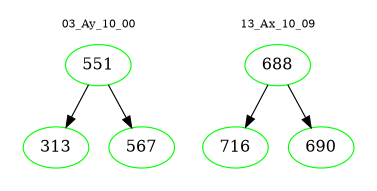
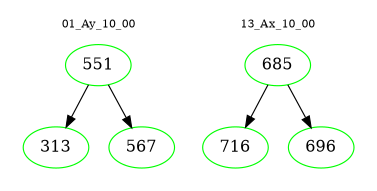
cluster "03_Ay_10_00": label "03_Ay_10_00" -> "01_Ay_10_00"
cluster "13_Ax_10_09": label "13_Ax_10_09" -> "13_Ax_10_00"
node "688": label "688" -> "685"
node "690": label "690" -> "696"
